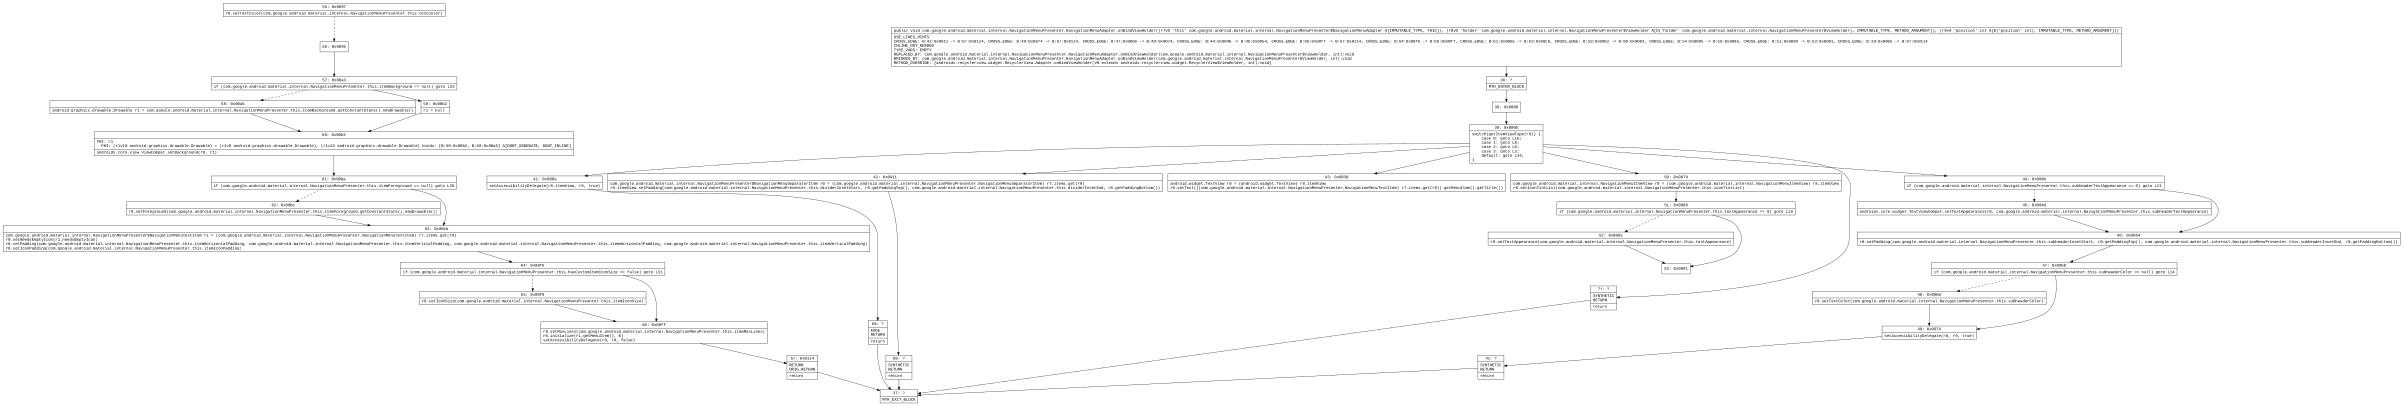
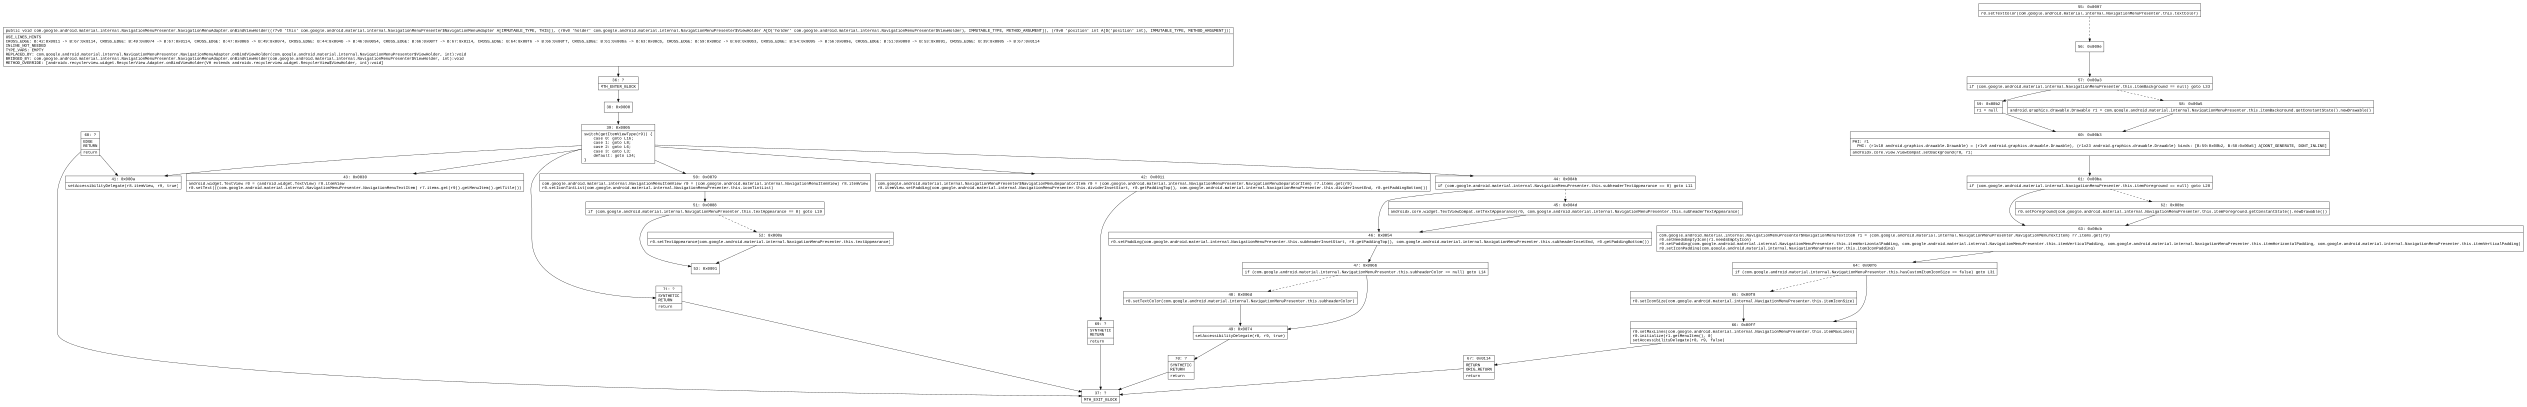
edge "41: 0x000a" -> "68: ?": reversed
